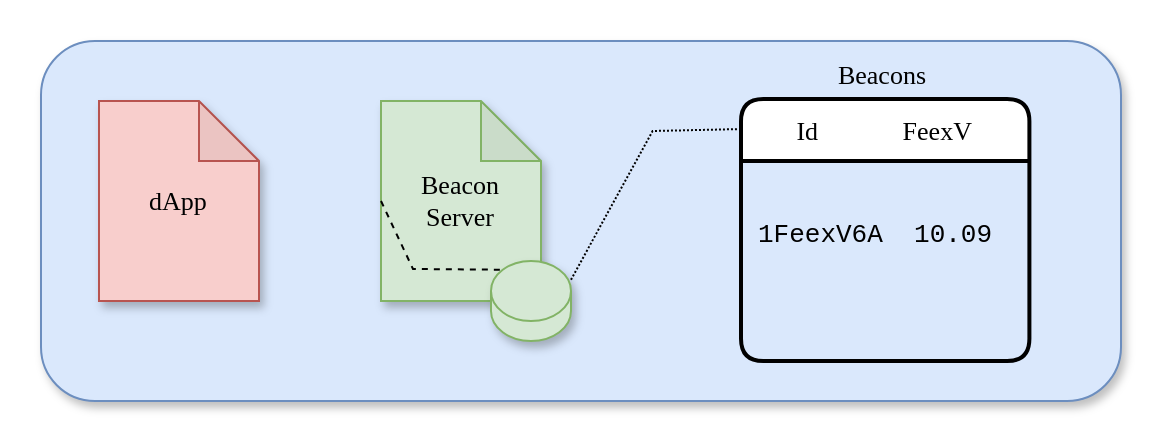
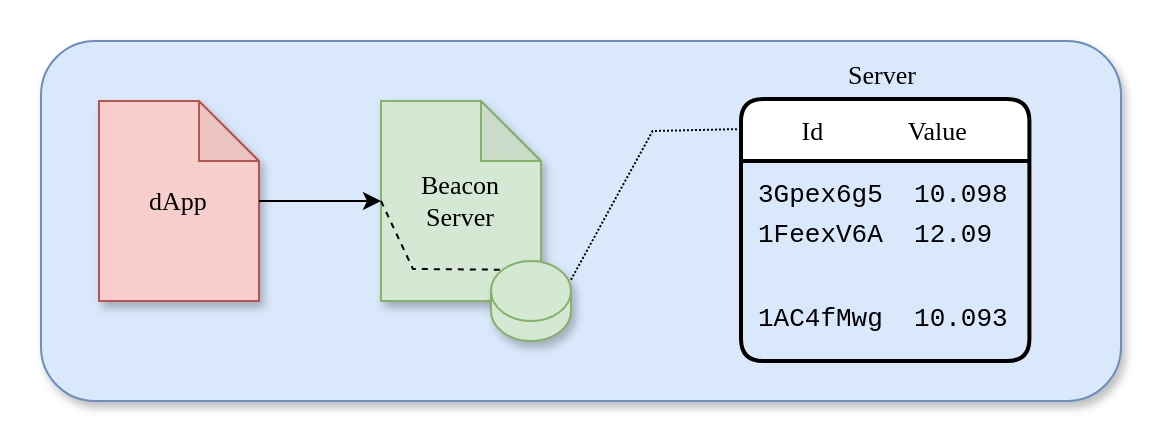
node "Beacons": label "Beacons" -> "Server"
node "Id FeexV": label "Id FeexV" -> "Id Value"
node "3Gpex6g5 10.098": added
edge "dApp" -> "Beacon Server": added
node "1FeexV6A 10.09": label "1FeexV6A 10.09" -> "1FeexV6A 12.09"
node "1AC4fMwg 10.093": added
